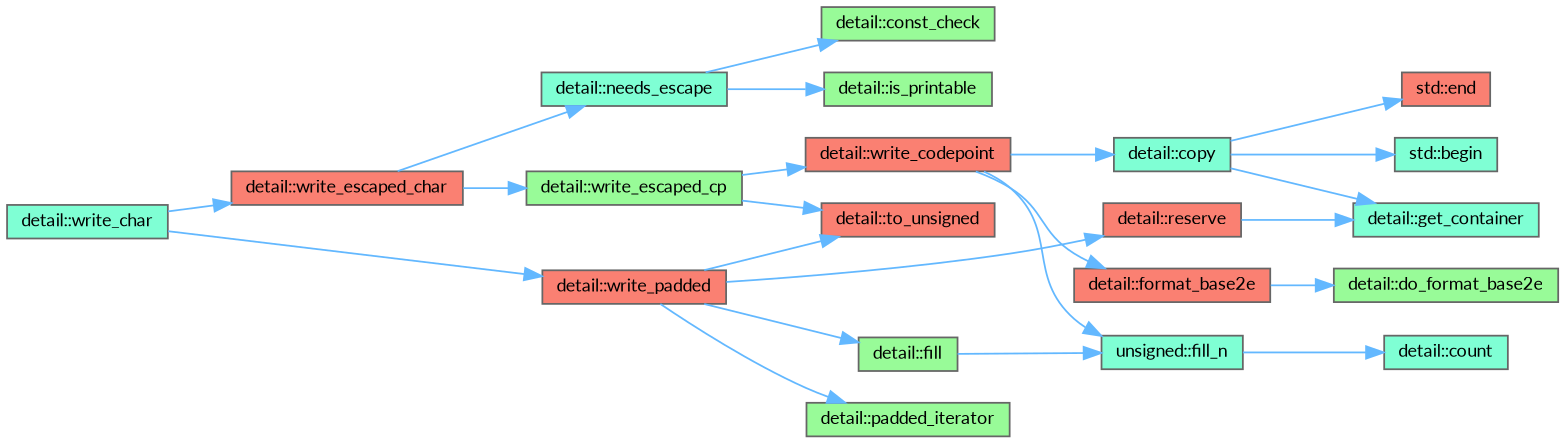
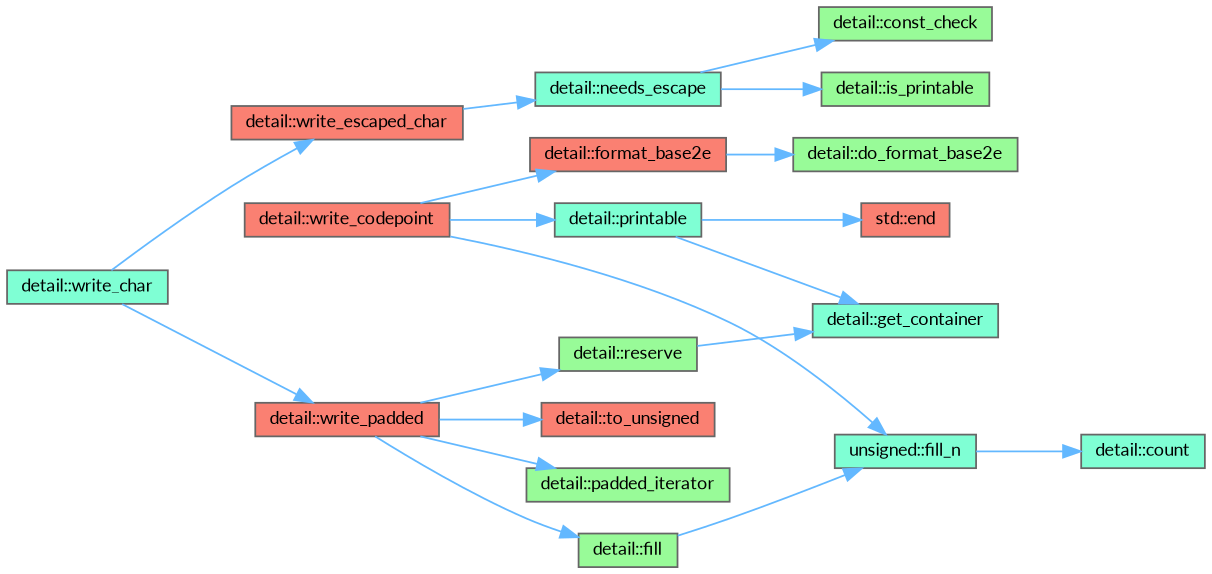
node "detail::copy": label "detail::copy" -> "detail::printable"
node "std::begin": removed
node "detail::write_escaped_cp": removed
node "detail::reserve": fillcolor salmon -> palegreen
